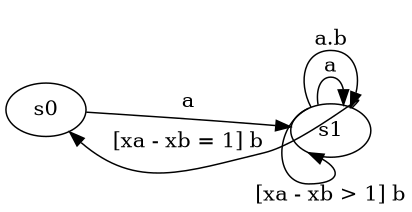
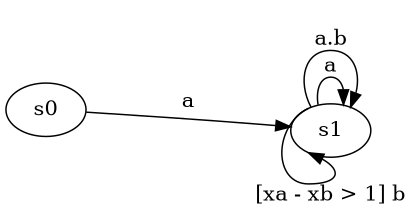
edge "s1" -> "s0": removed, label "[xa - xb = 1] b"
